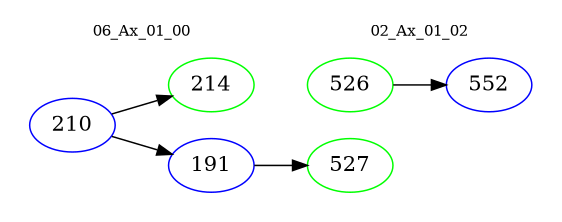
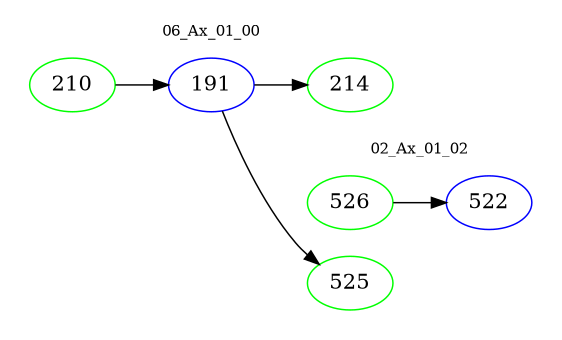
node "552": label "552" -> "522"
edge "210" -> "214": now "191" -> "214"
node "210": color blue -> green
node "527": label "527" -> "525"
